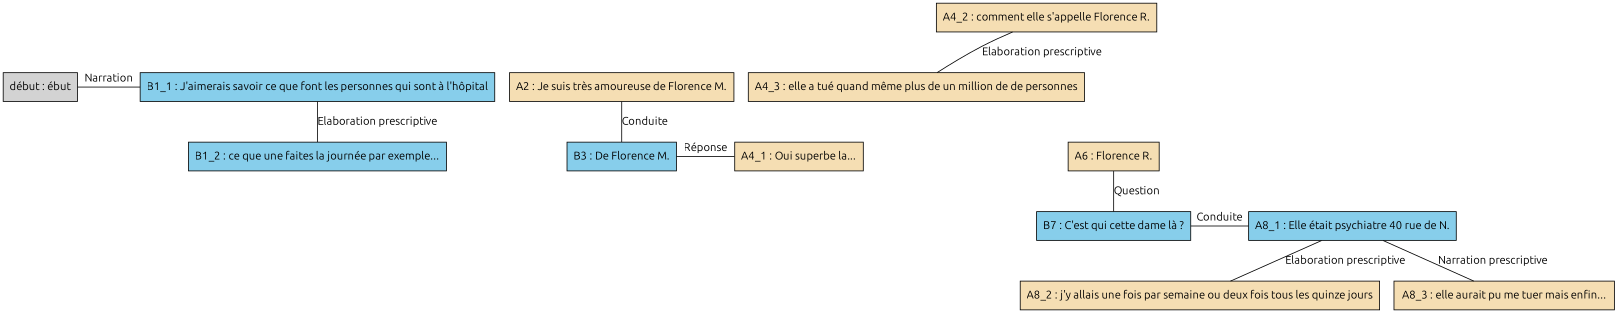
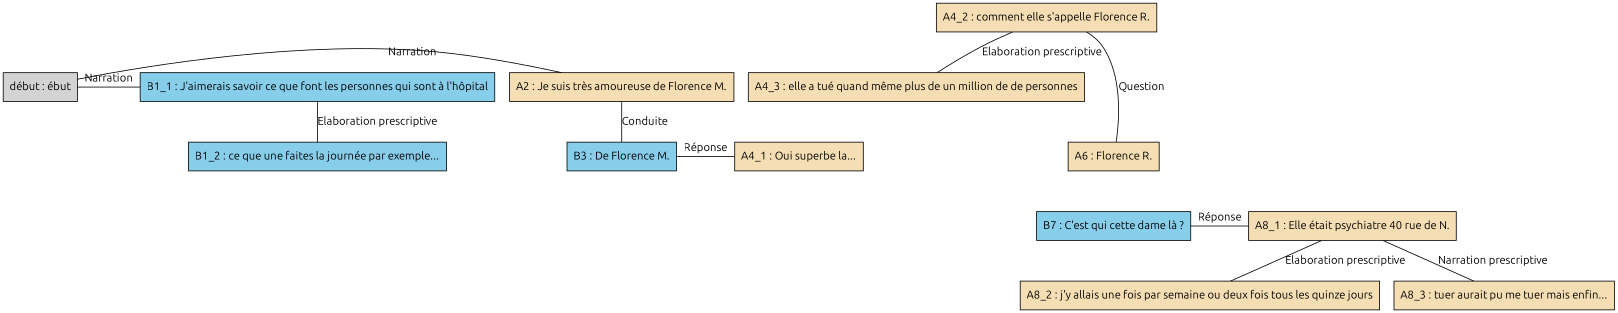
edge "début : ébut" -- "A2 : Je suis très amoureuse de Florence M.": added, label "Narration"
edge "A6 : Florence R." -- "B7 : C'est qui cette dame là ?": now "A6 : Florence R." -- "A4_2 : comment elle s'appelle Florence R."
edge "B7 : C'est qui cette dame là ?" -- "A8_1 : Elle était psychiatre 40 rue de N.": label "Conduite" -> "Réponse"
node "A8_1 : Elle était psychiatre 40 rue de N.": fillcolor skyblue -> wheat
node "A8_3 : elle aurait pu me tuer mais enfin...": label "A8_3 : elle aurait pu me tuer mais enfin..." -> "A8_3 : tuer aurait pu me tuer mais enfin..."
